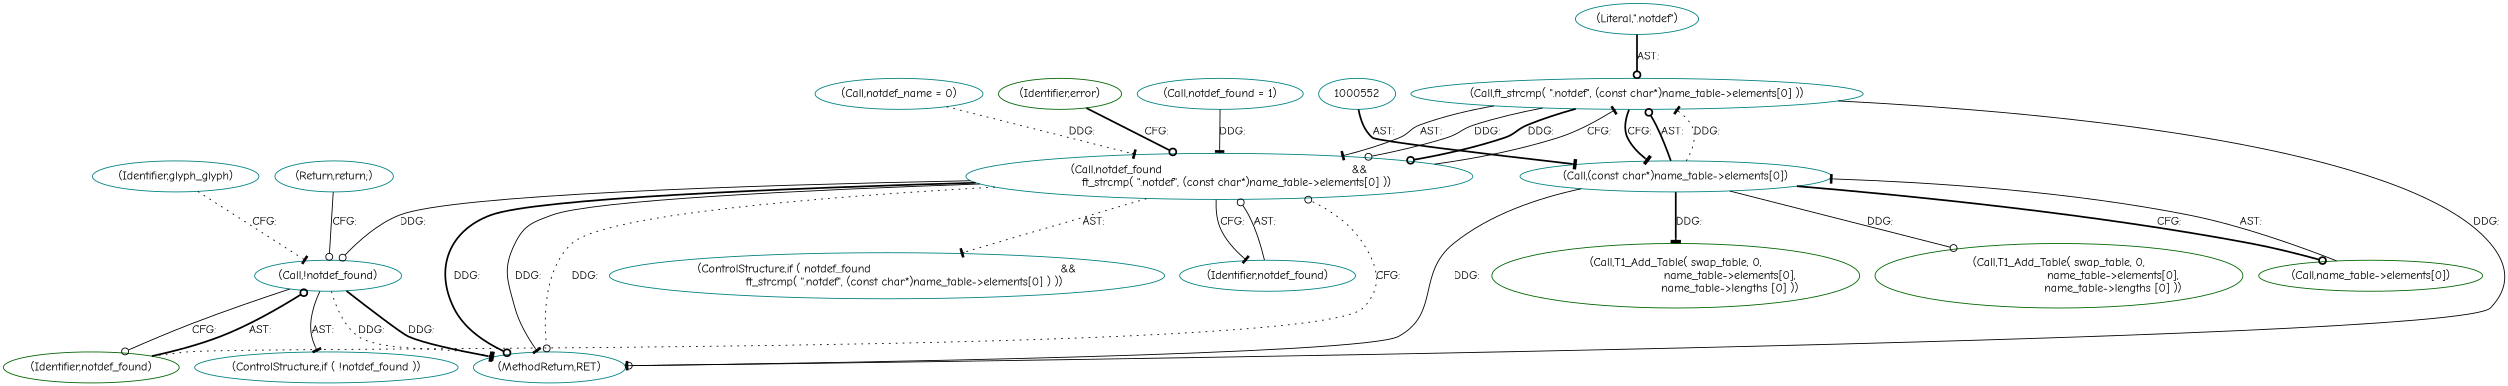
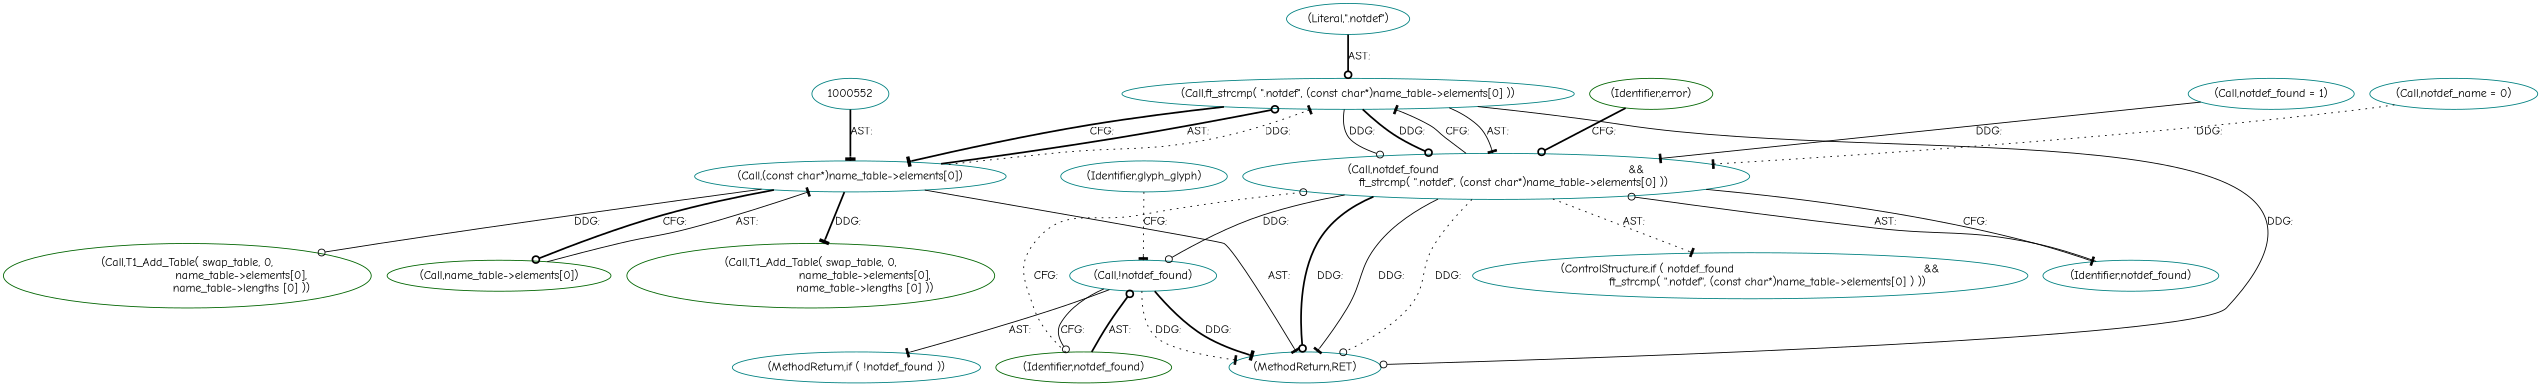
node "(Return,return;)": removed
edge "(Call,(const char*)name_table->elements[0])" -> "(MethodReturn,RET)": label "DDG: " -> "AST: "
node "(ControlStructure,if ( !notdef_found ))": label "(ControlStructure,if ( !notdef_found ))" -> "(MethodReturn,if ( !notdef_found ))"
